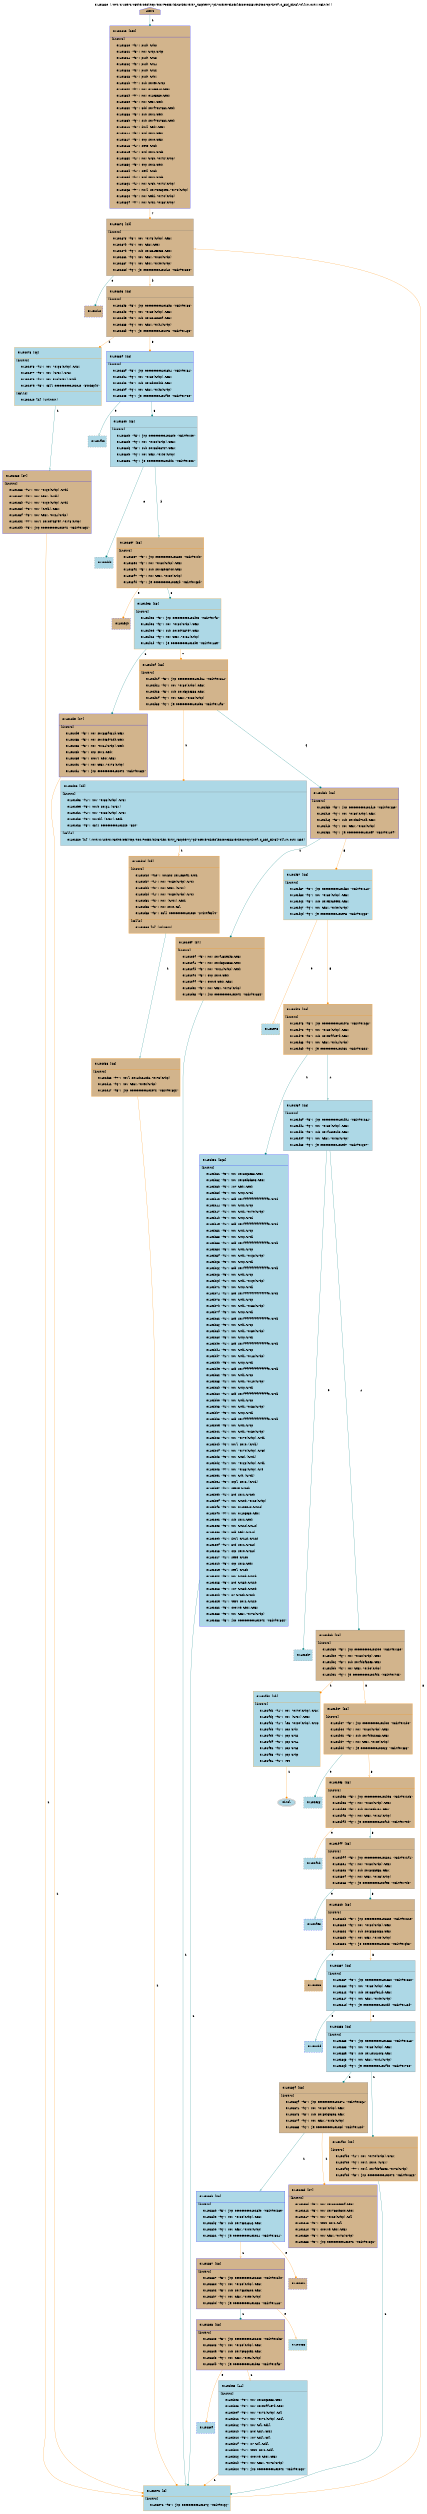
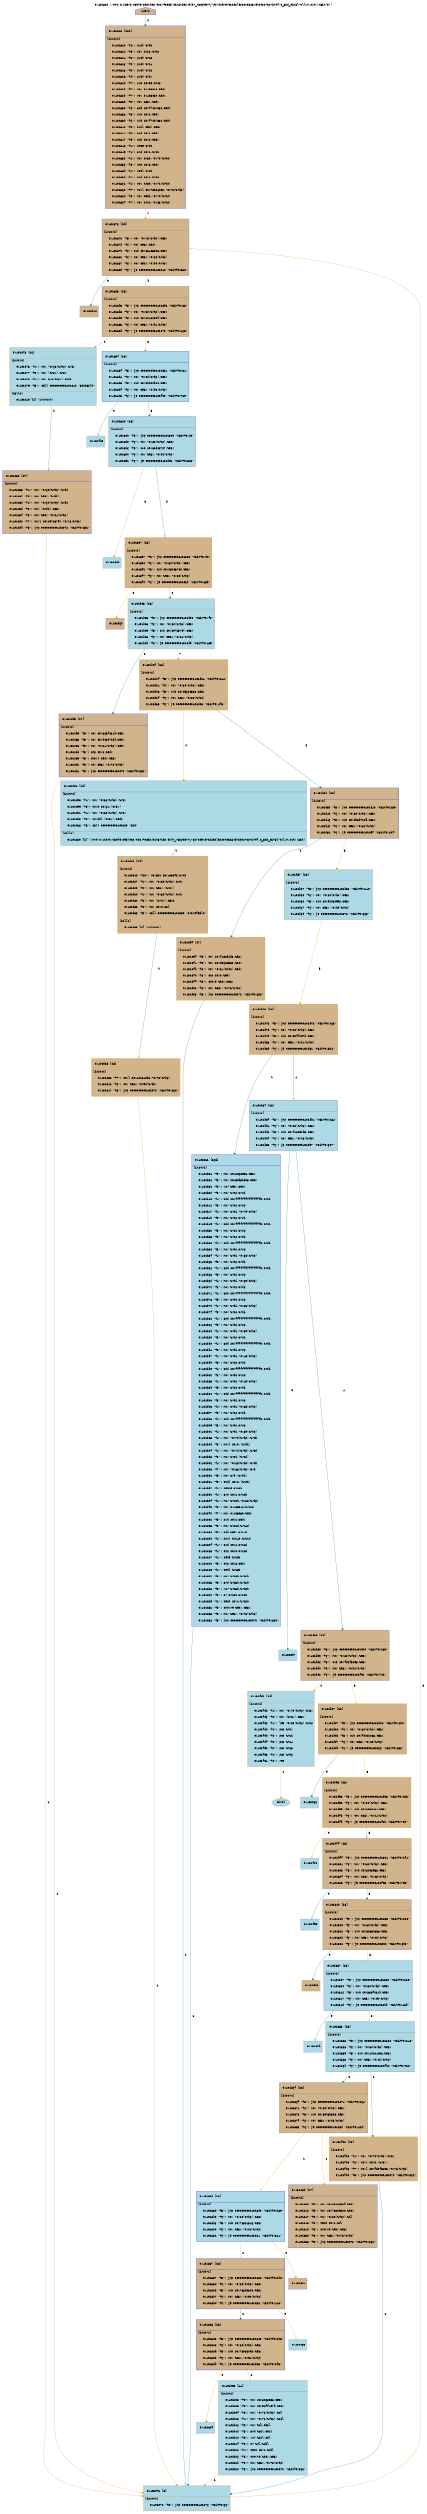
edge "0x4018cb [28]" -> "0x401dd2": color teal -> darkorange
node "0x401e75": removed
edge "0x401a6f [28]" -> "0x401a8b [28]": color teal -> darkorange
